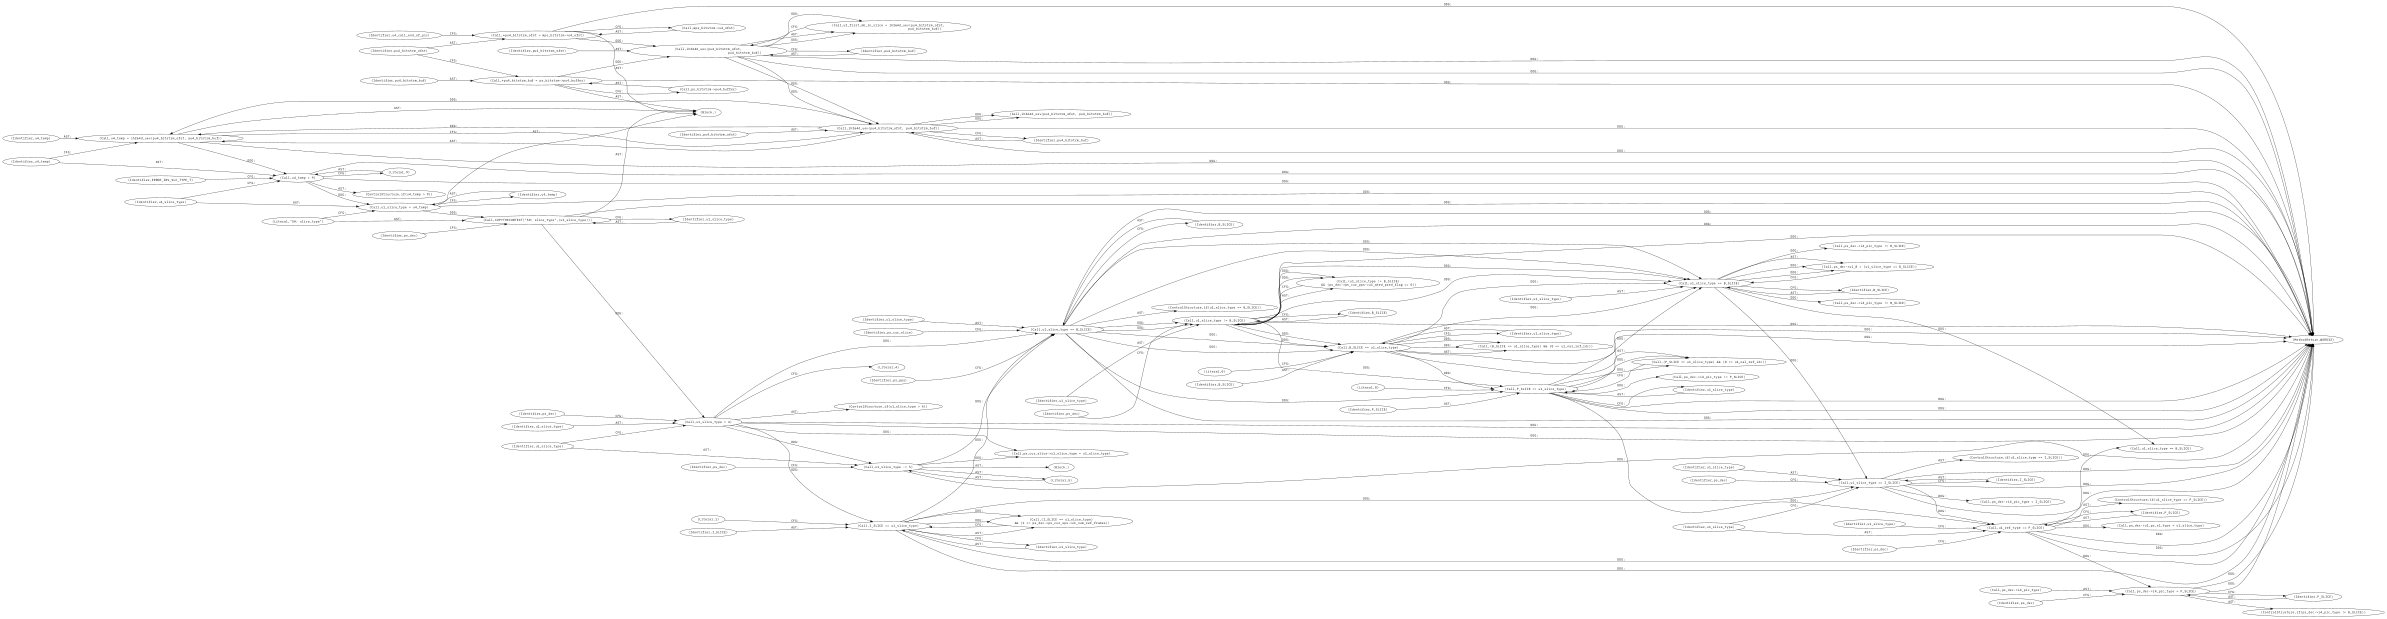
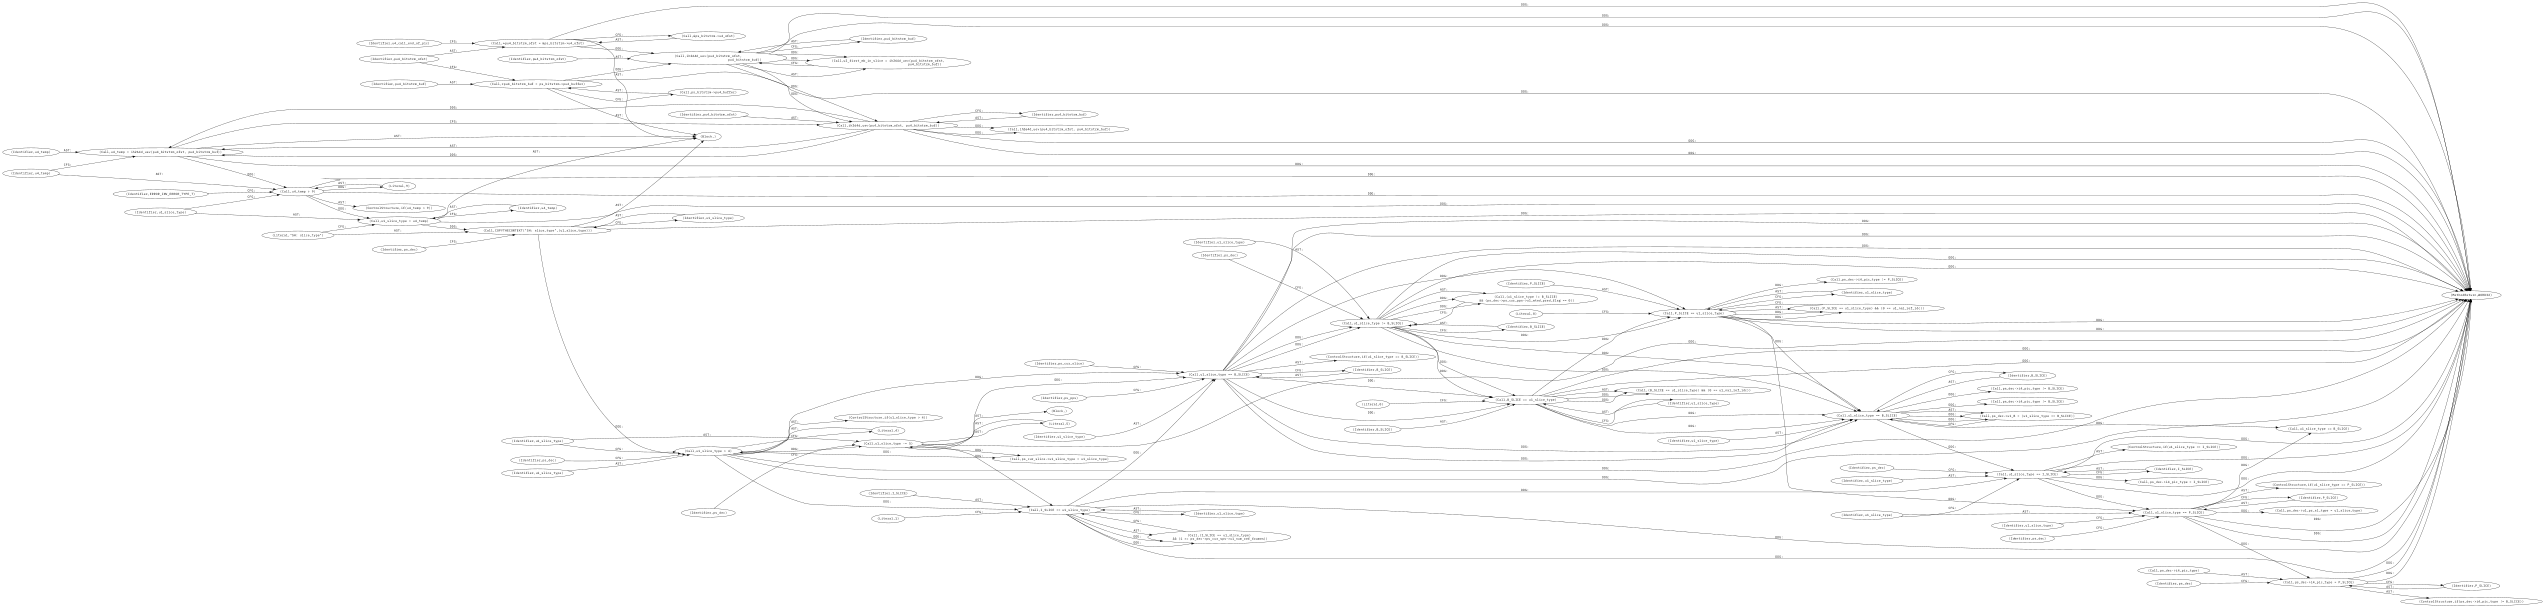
edge "(Call,u4_temp > 9)" -> "(Literal,9)": label "CFG: " -> "DDG: "
node "(Identifier,ERROR_INV_SLC_TYPE_T)": label "(Identifier,ERROR_INV_SLC_TYPE_T)" -> "(Identifier,ERROR_INV_ERROR_TYPE_T)"
edge "(Literal,4)" -> "(Call,u1_slice_type > 4)": added, label "AST:"
edge "(Call,u1_slice_type -= 5)" -> "(Call,I_SLICE == u1_slice_type)": added, label "DDG:"
node "(Call,u1_ref_type == P_SLICE)": label "(Call,u1_ref_type == P_SLICE)" -> "(Call,u1_slice_type == P_SLICE)"
